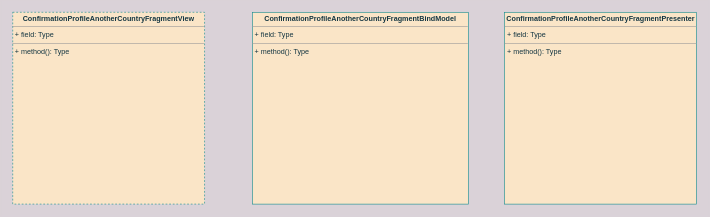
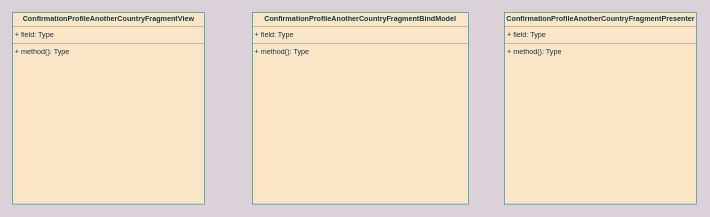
node "ConfirmationProfileAnotherCountryFragmentView + field: Type + method(): Type": style dashed -> solid
